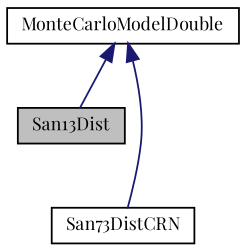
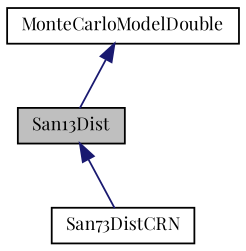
edge "San73DistCRN" -> "MonteCarloModelDouble": now "San73DistCRN" -> "San13Dist"
